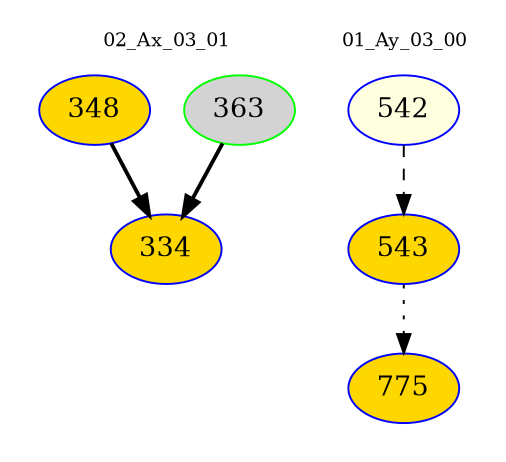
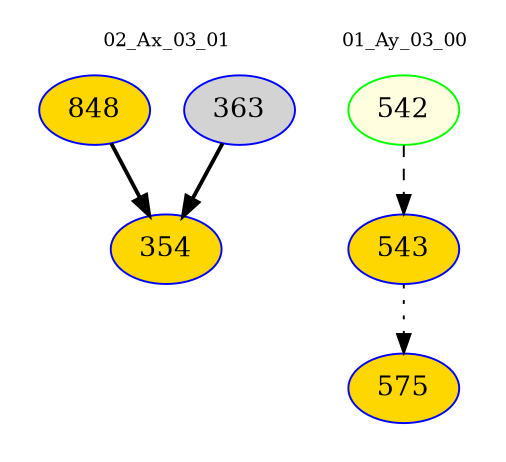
node "348": label "348" -> "848"
node "363": color green -> blue
node "542": color blue -> green
node "334": label "334" -> "354"
node "775": label "775" -> "575"
